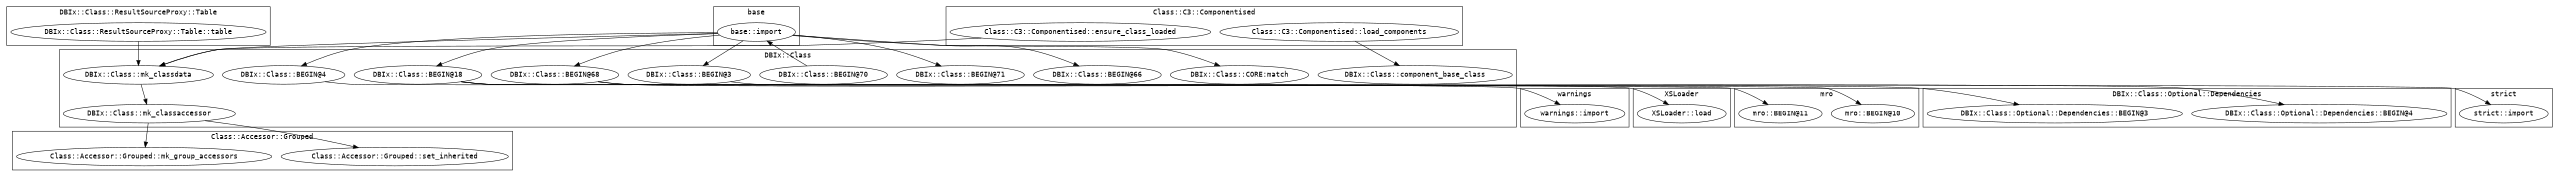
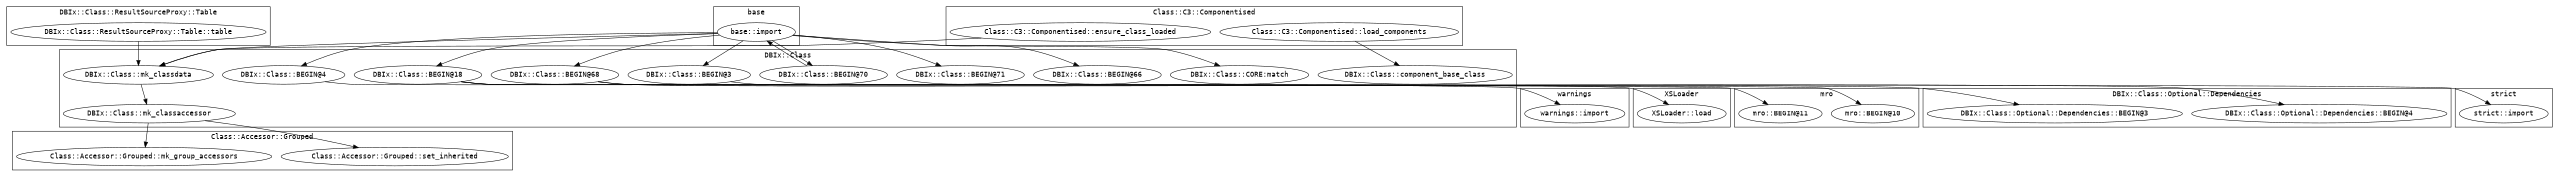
edge "base::import" -> "DBIx::Class::BEGIN@70": added
